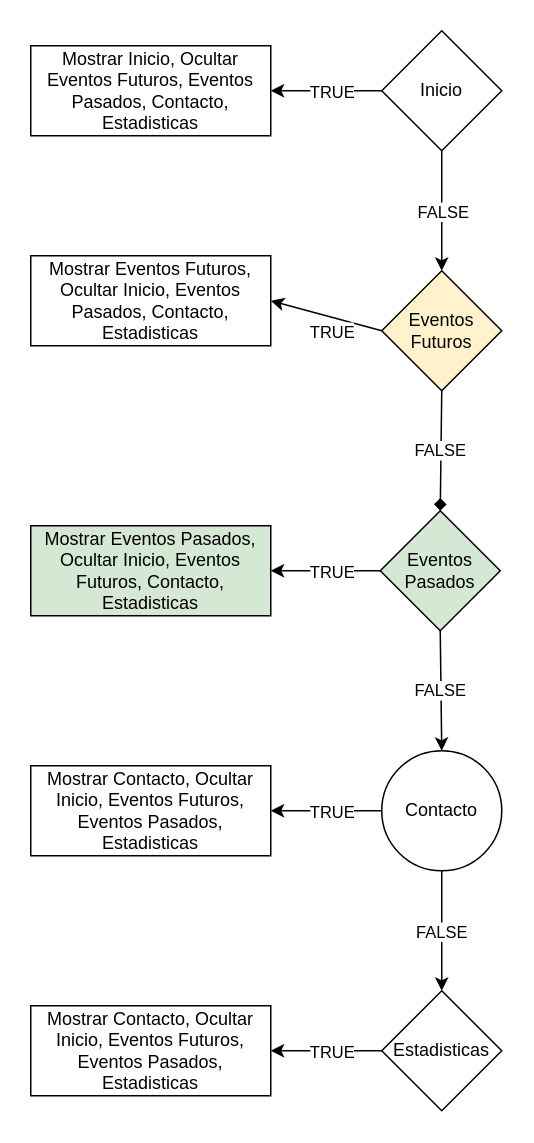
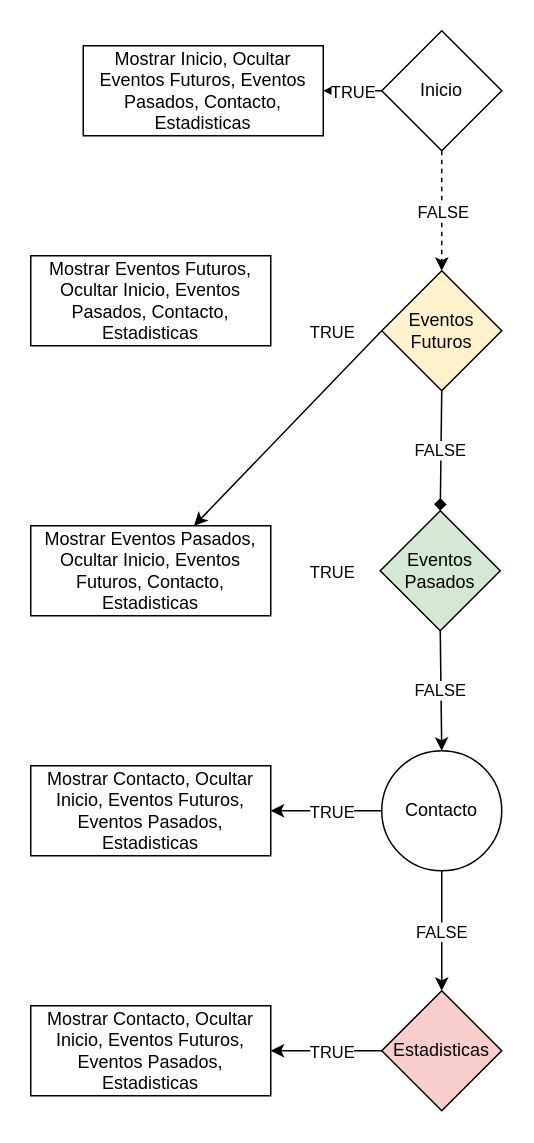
node "Mostrar Inicio, Ocultar Eventos Futuros, Eventos Pasados, Contacto, Estadisticas": moved (151, 91) -> (203, 91)
edge "Inicio" -> "Eventos Futuros": style solid -> dashed
edge "Eventos Futuros" -> "Mostrar Eventos Futuros, Ocultar Inicio, Eventos Pasados, Contacto, Estadisticas": now "Eventos Futuros" -> "Mostrar Eventos Pasados, Ocultar Inicio, Eventos Futuros, Contacto, Estadisticas"
node "Mostrar Eventos Pasados, Ocultar Inicio, Eventos Futuros, Contacto, Estadisticas": fillcolor #d5e8d4 -> #ffffff
edge "Eventos Pasados" -> "Mostrar Eventos Pasados, Ocultar Inicio, Eventos Futuros, Contacto, Estadisticas": removed
node "Estadisticas": fillcolor #ffffff -> #f8cecc
